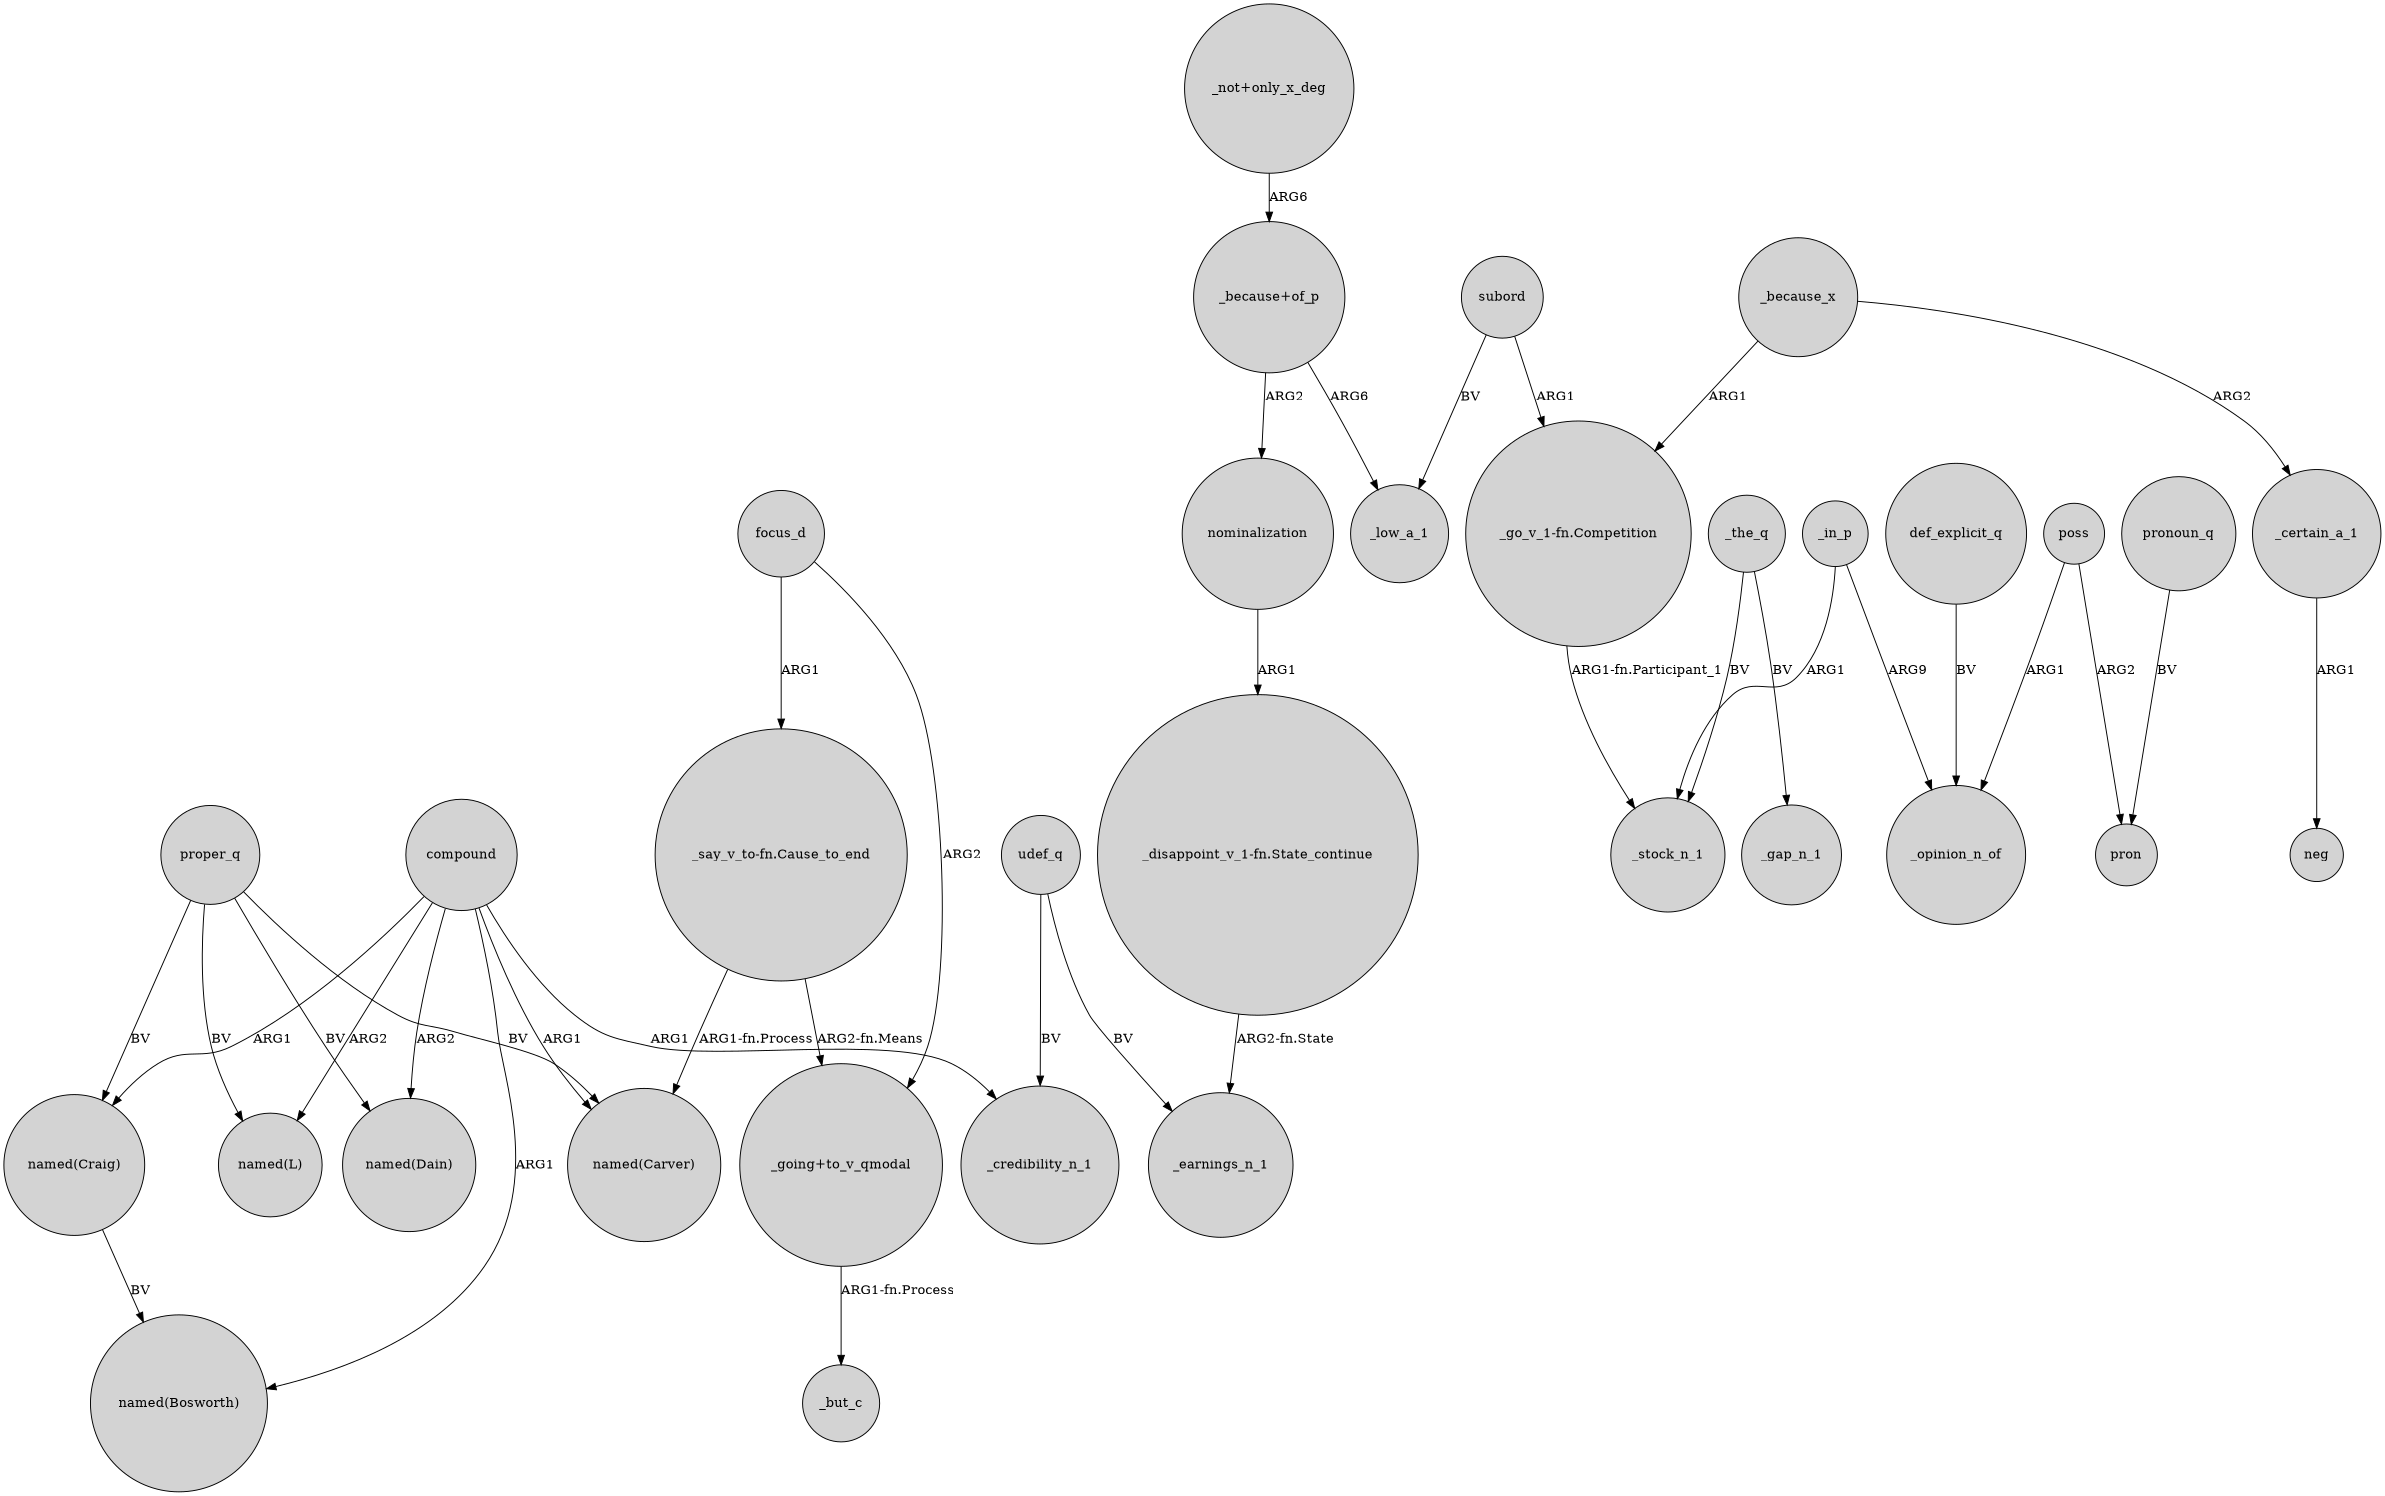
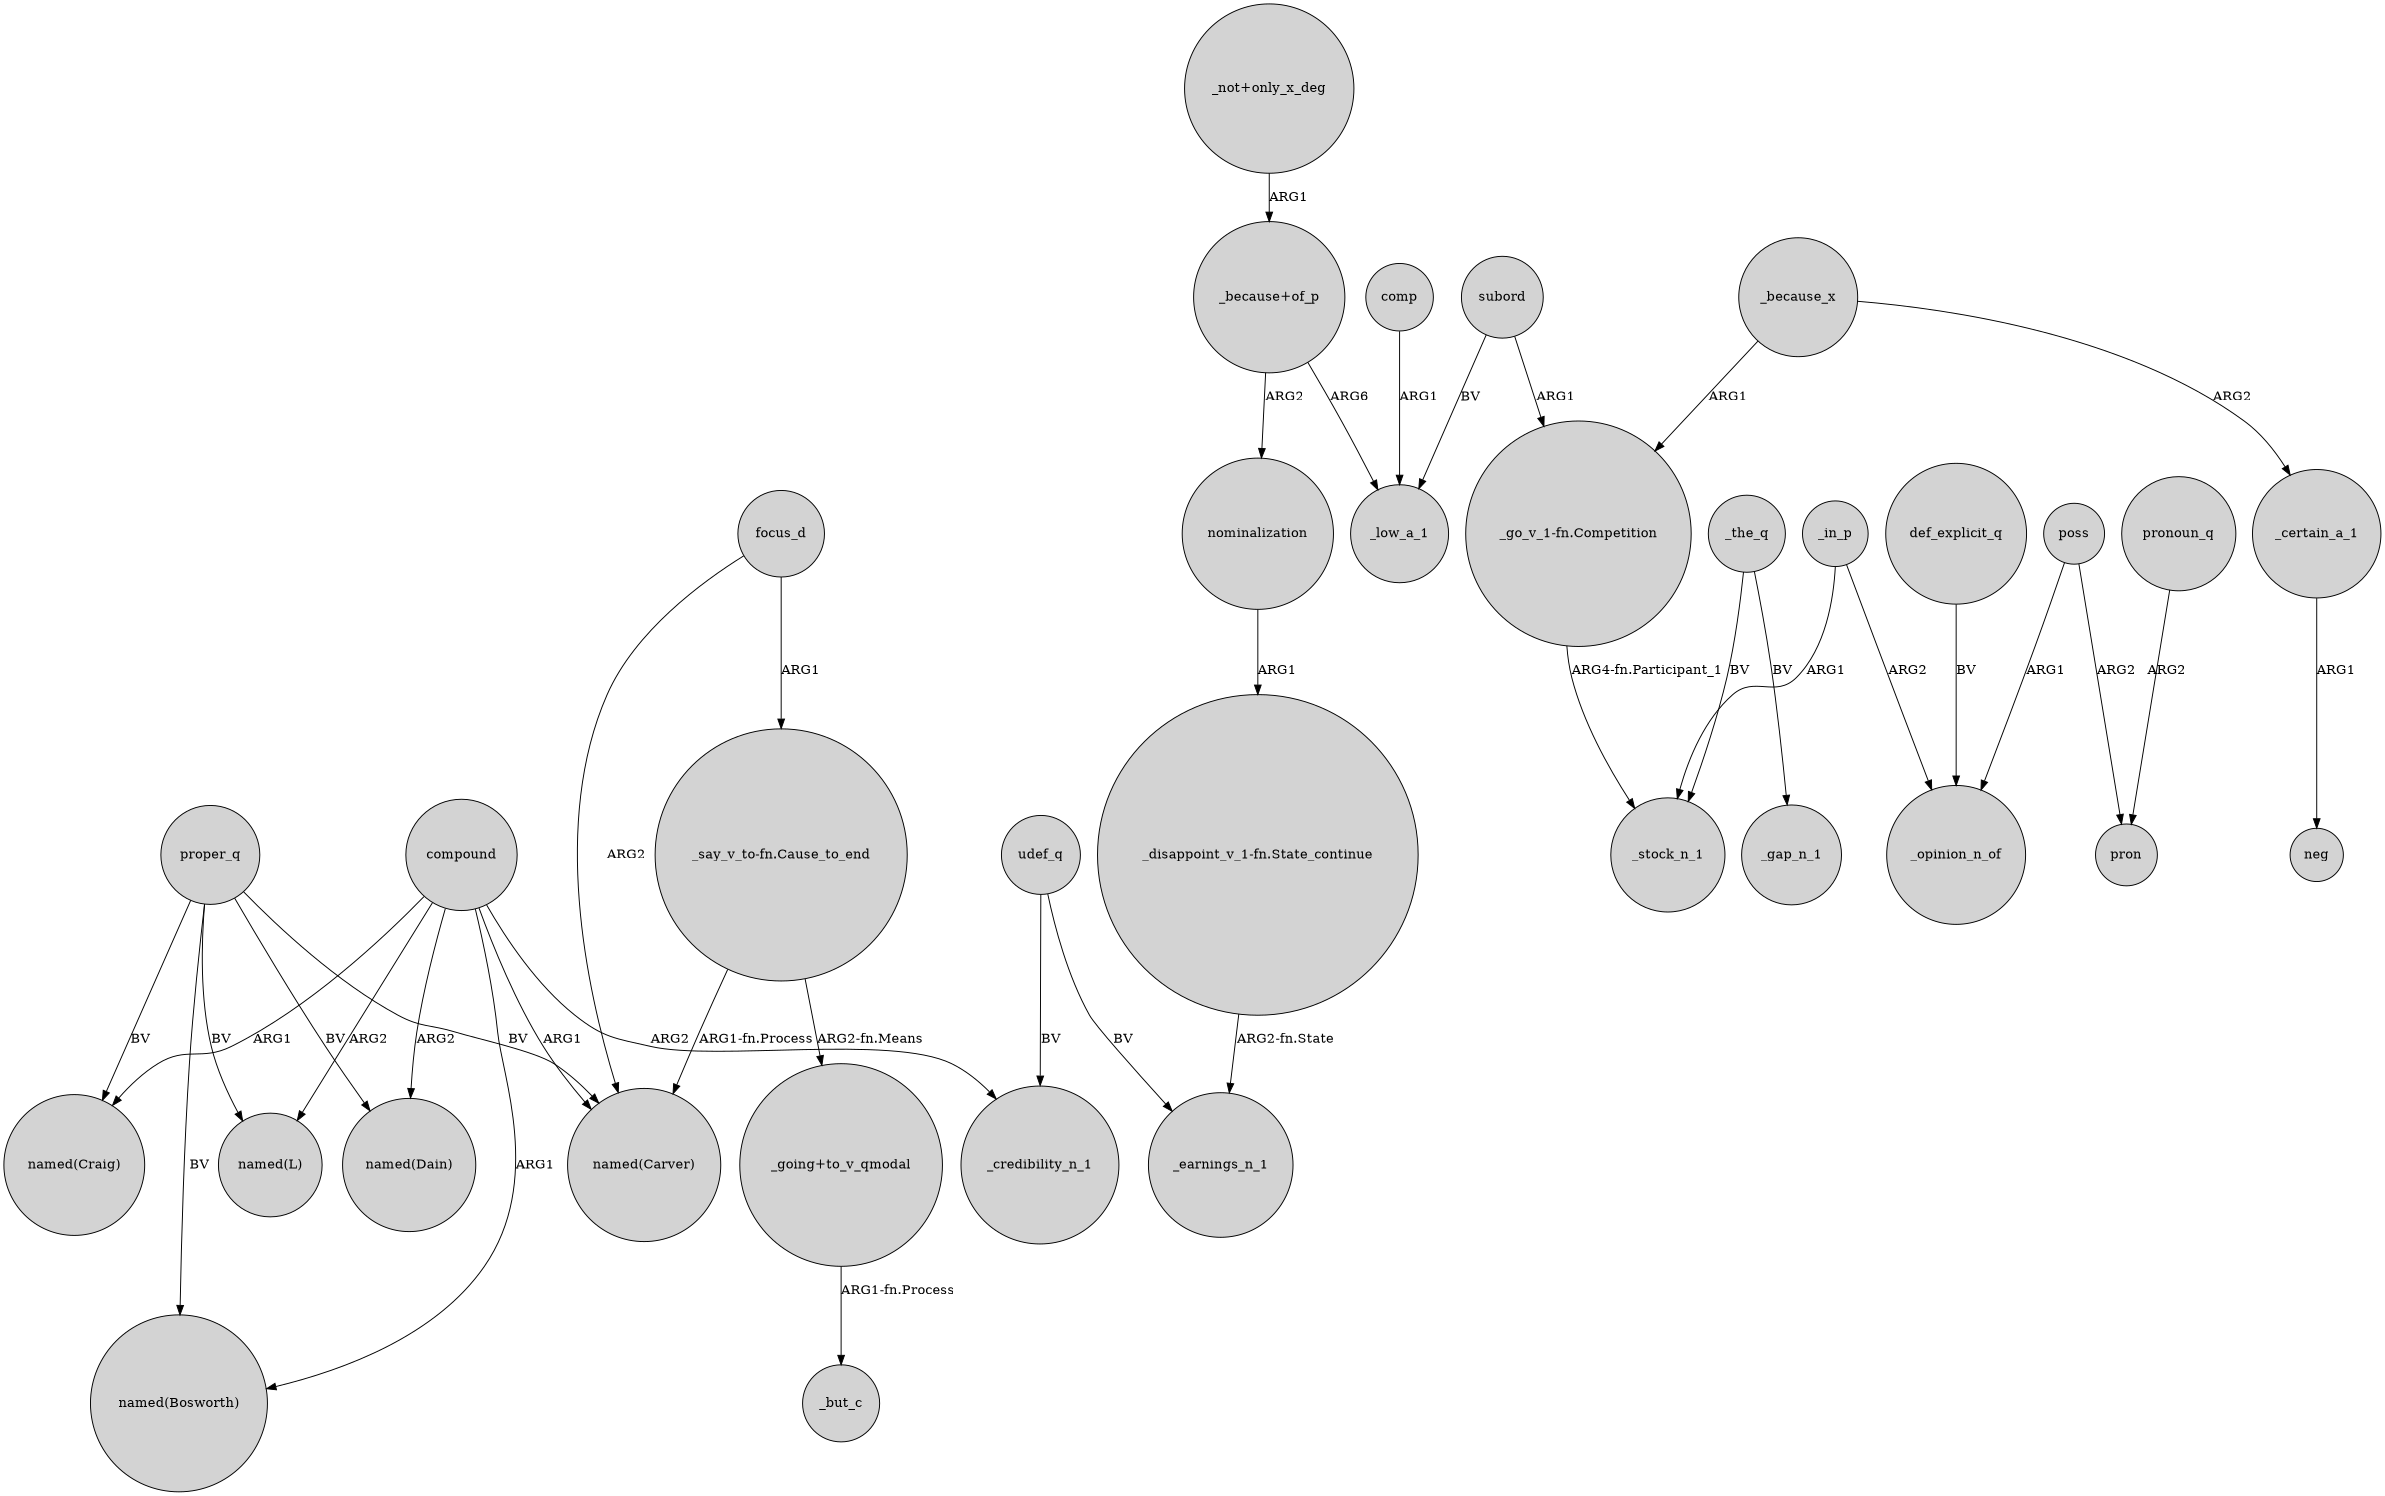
edge "_not+only_x_deg" -> "_because+of_p": label "ARG6" -> "ARG1"
node "comp": added
edge "_go_v_1-fn.Competition" -> "_stock_n_1": label "ARG1-fn.Participant_1" -> "ARG4-fn.Participant_1"
edge "_in_p" -> "_opinion_n_of": label "ARG9" -> "ARG2"
edge "pronoun_q" -> "pron": label "BV" -> "ARG2"
edge "focus_d" -> "_going+to_v_qmodal": now "focus_d" -> "named(Carver)"
edge "compound" -> "_credibility_n_1": label "ARG1" -> "ARG2"
edge "named(Craig)" -> "named(Bosworth)": now "proper_q" -> "named(Bosworth)"
